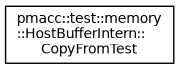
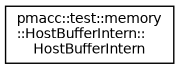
node "pmacc::test::memory ::HostBufferIntern:: CopyFromTest": label "pmacc::test::memory ::HostBufferIntern:: CopyFromTest" -> "pmacc::test::memory ::HostBufferIntern:: HostBufferIntern"
